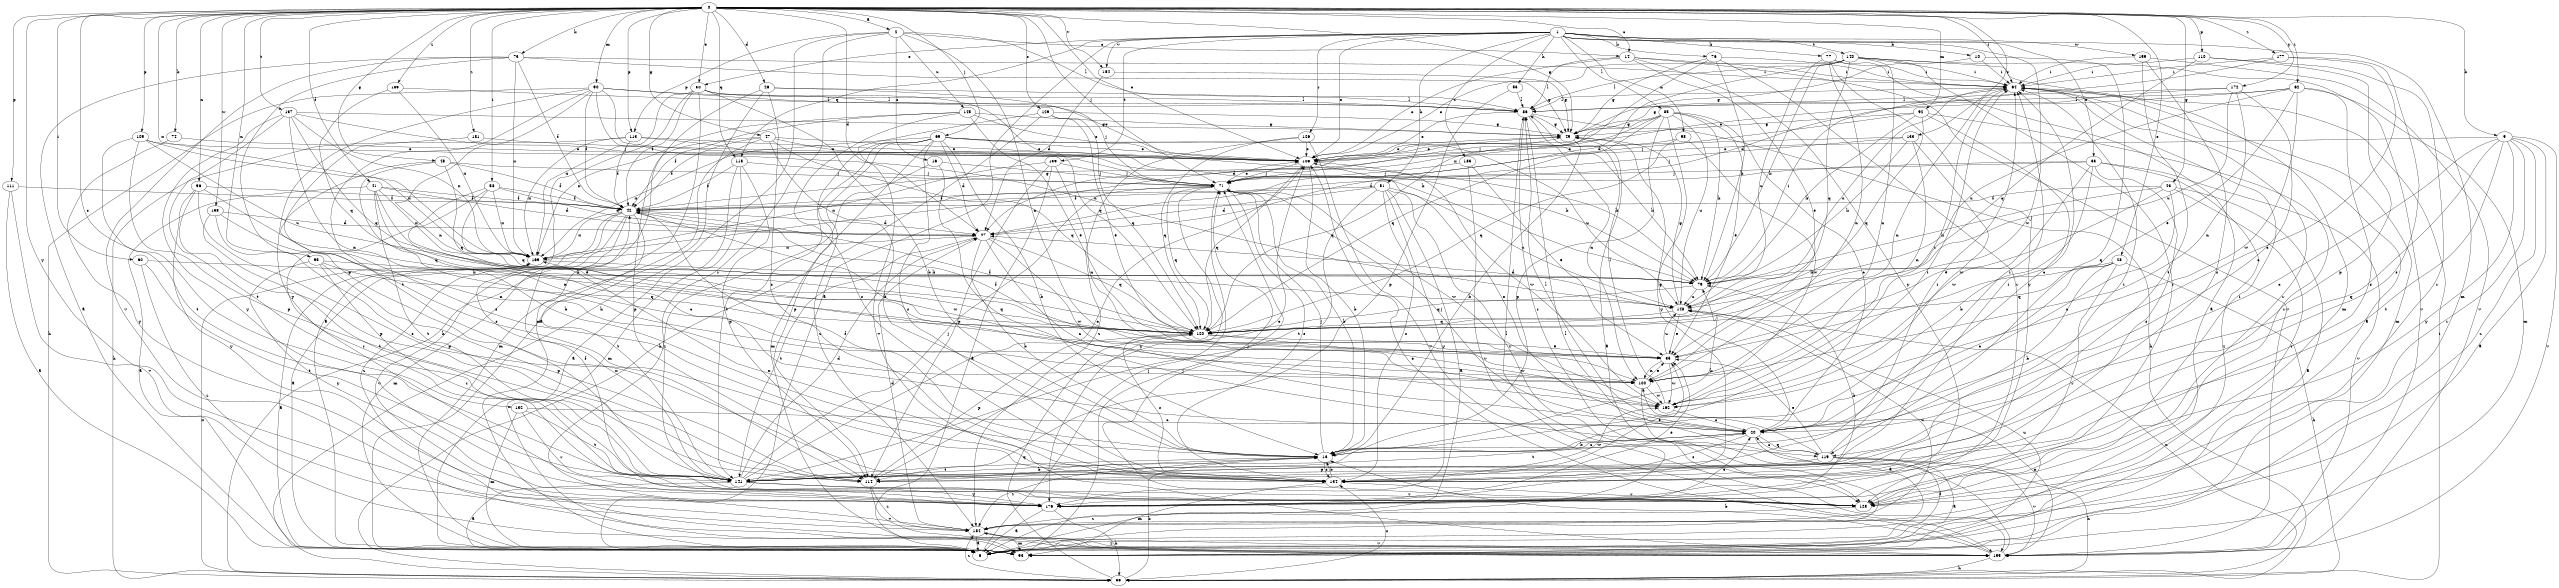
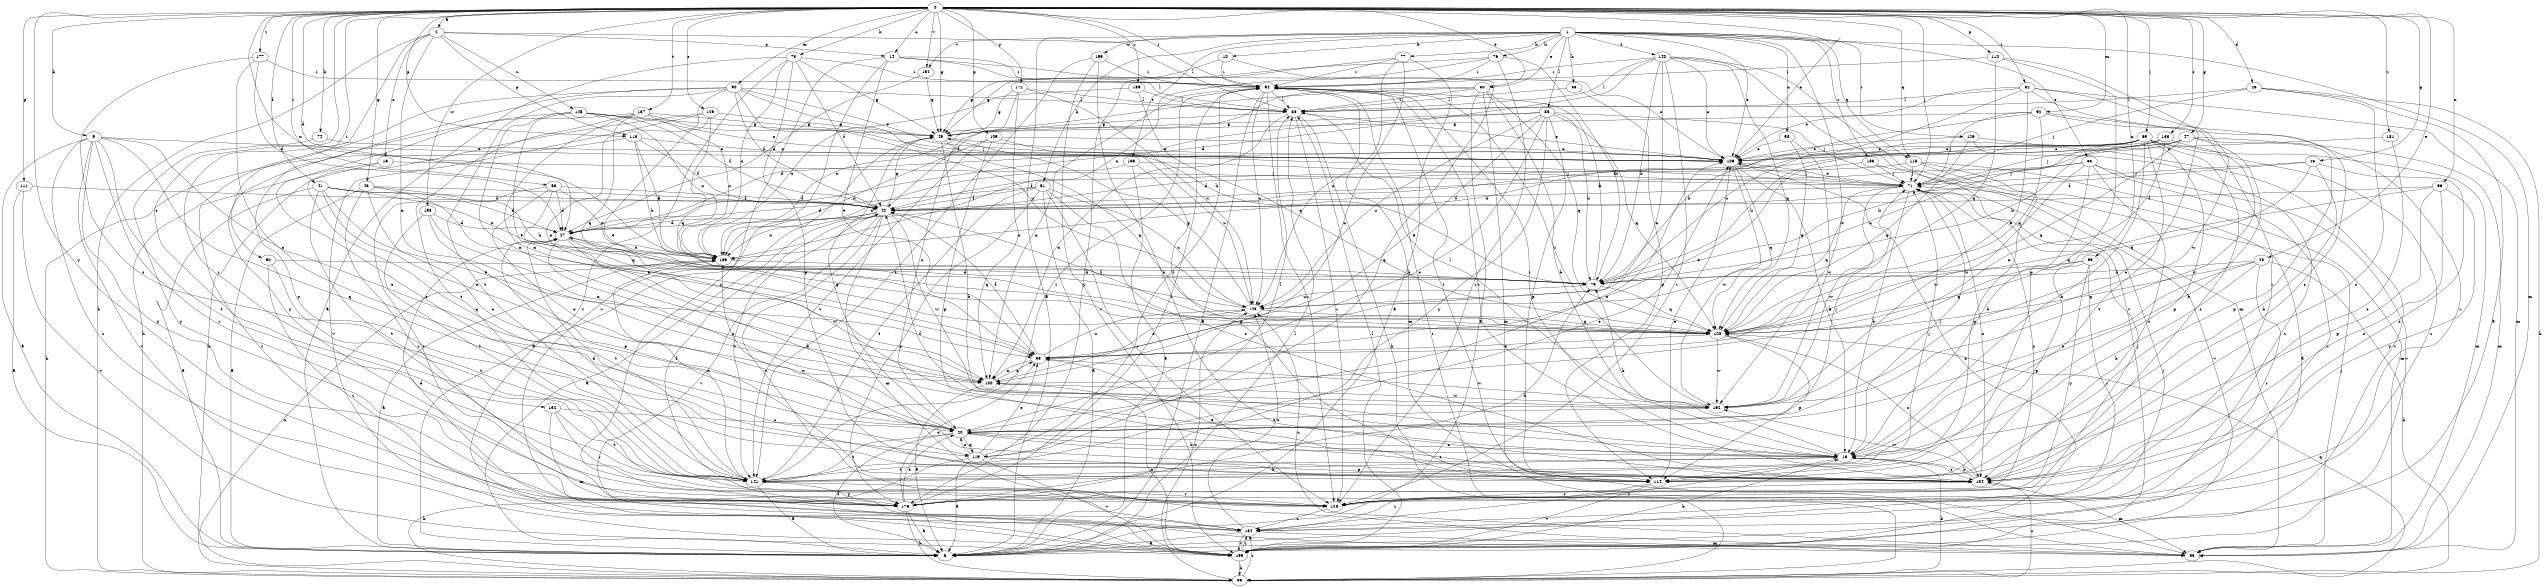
edge "139" -> "100": now "145" -> "100"
